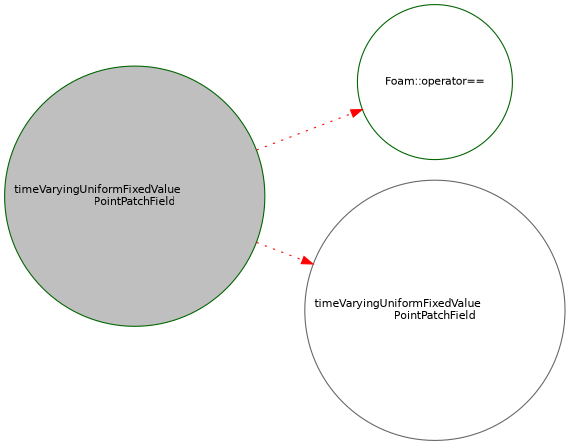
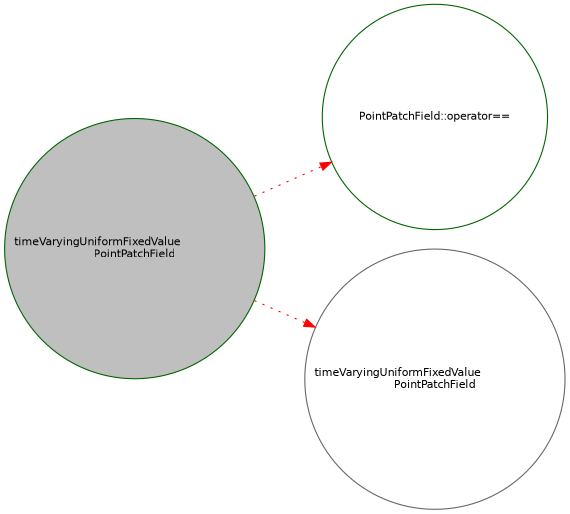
node "Foam::operator==": label "Foam::operator==" -> "PointPatchField::operator=="
